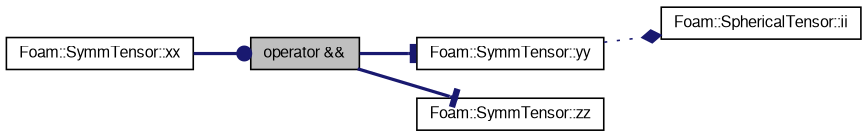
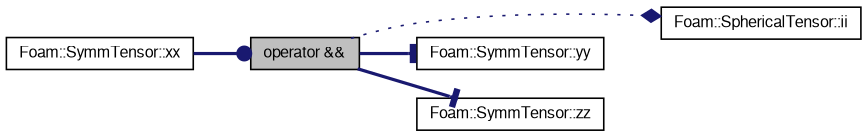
edge "Foam::SymmTensor::yy" -> "Foam::SphericalTensor::ii": now "operator &&" -> "Foam::SphericalTensor::ii"
